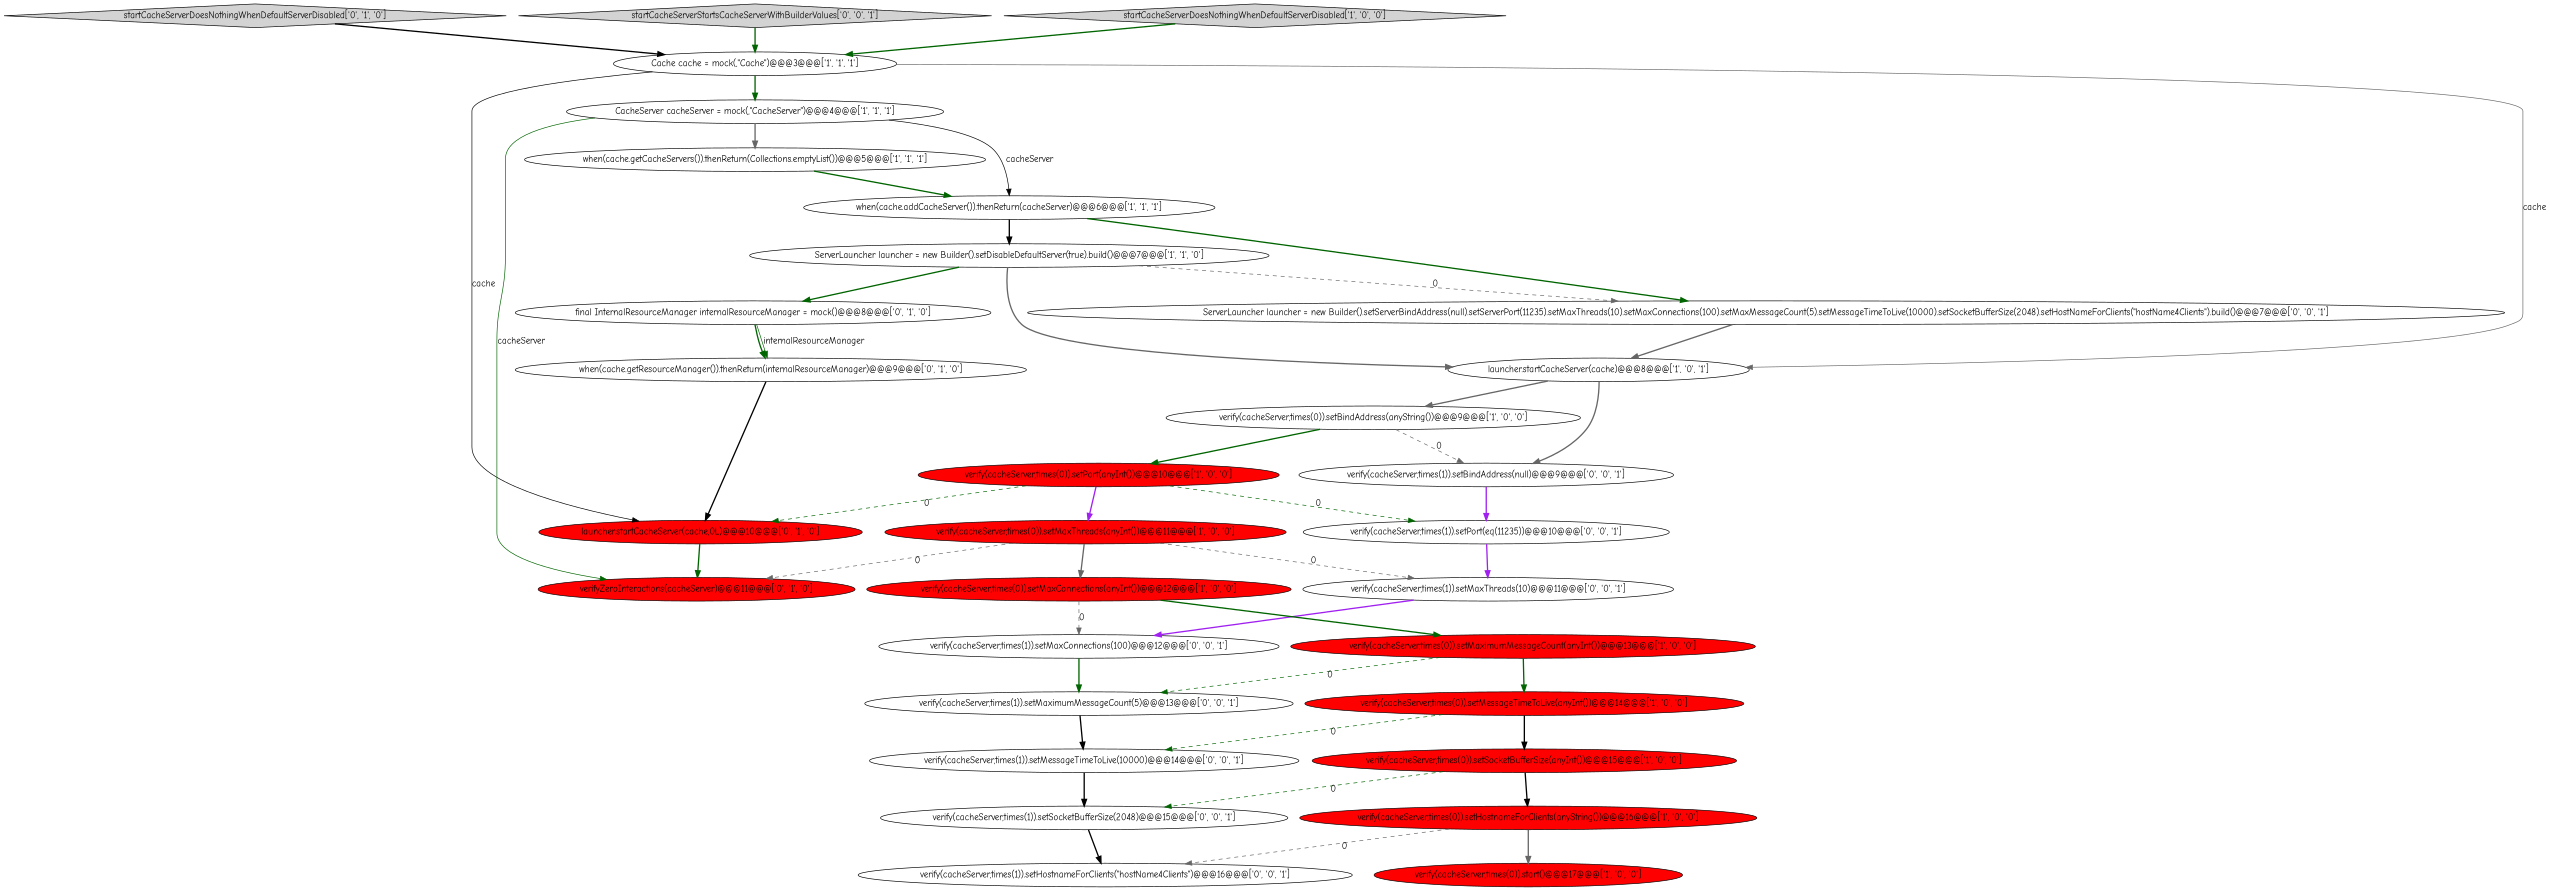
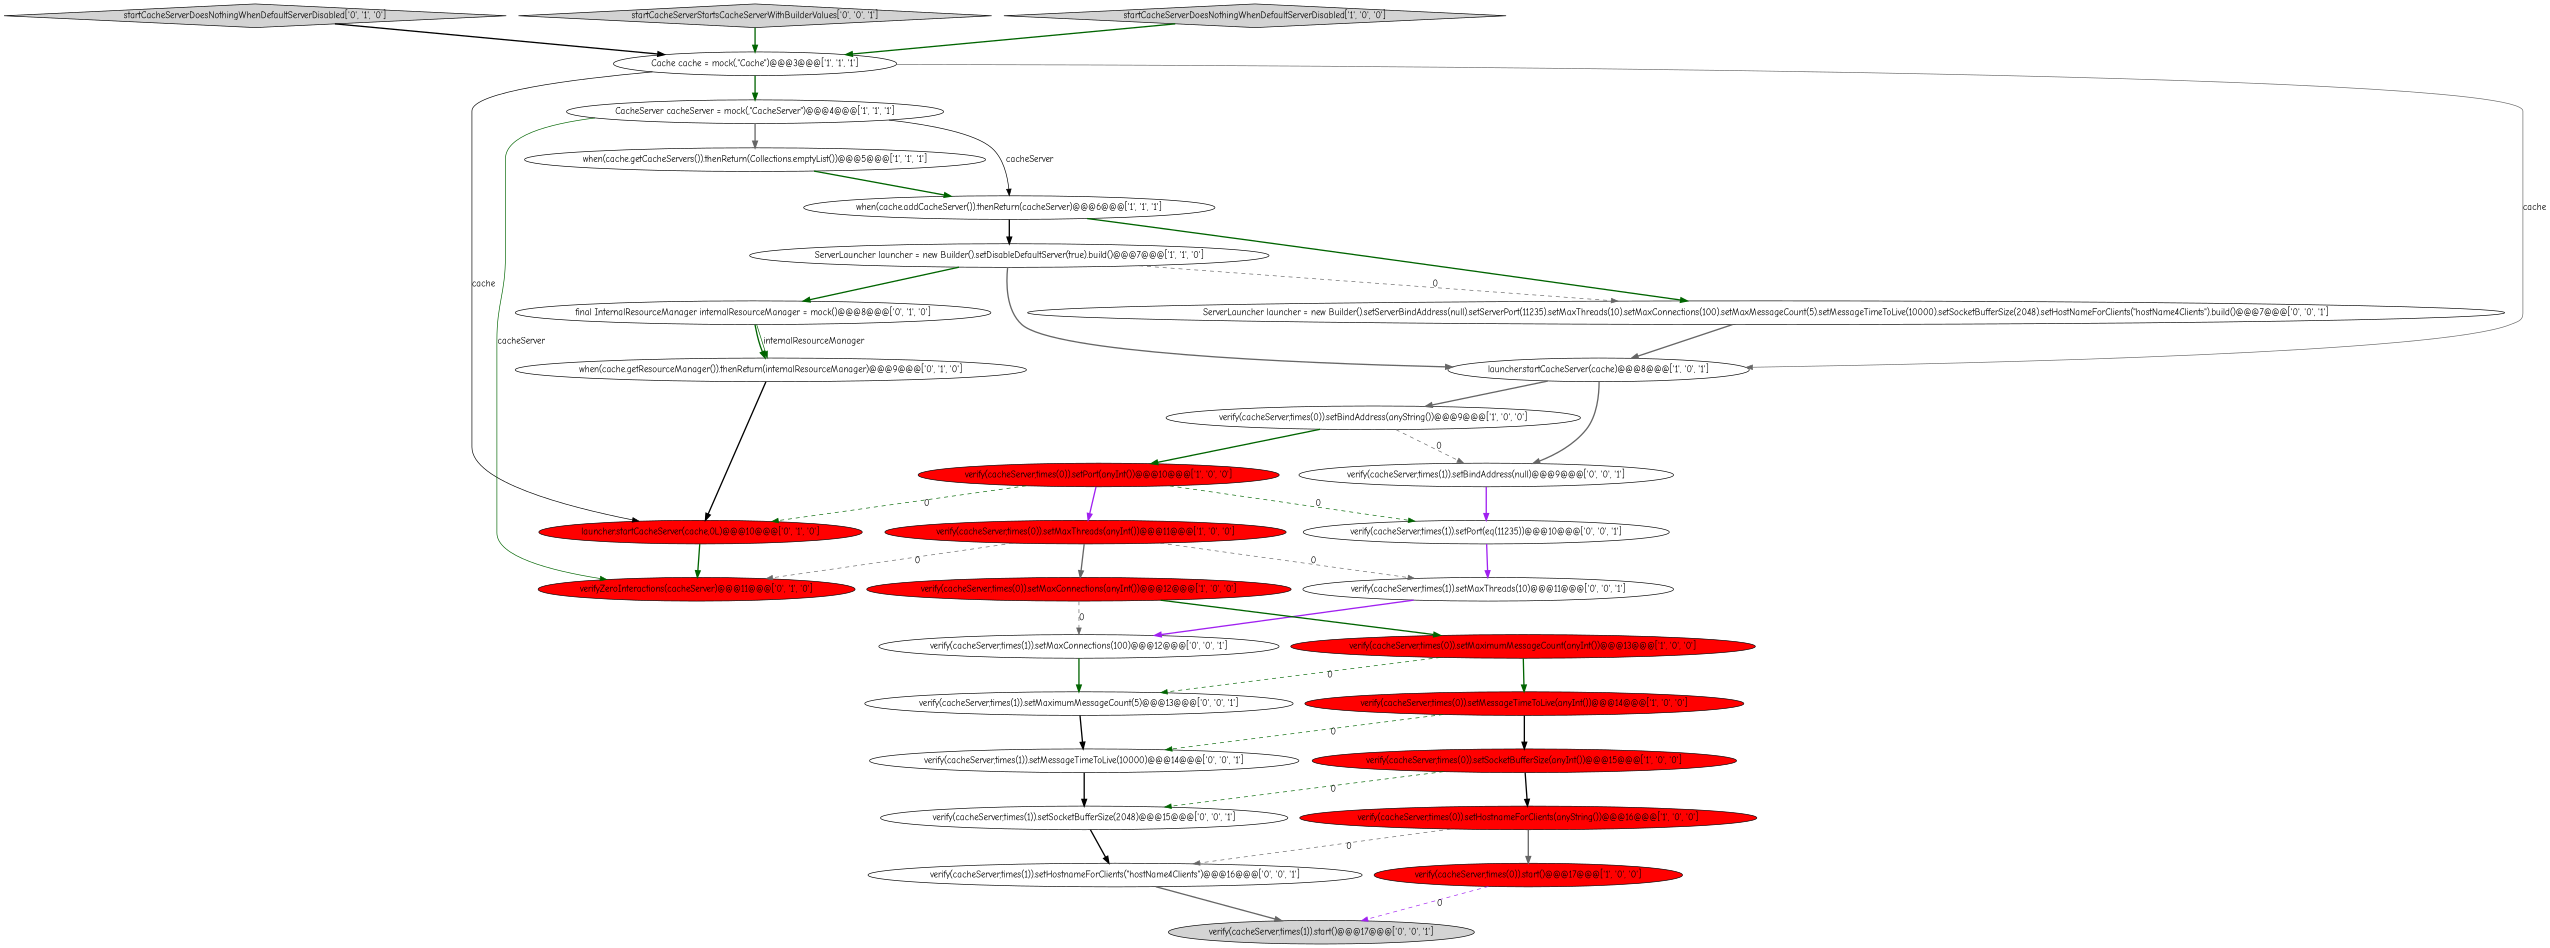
node "verify(cacheServer,times(1)).start()@@@17@@@['0', '0', '1']": added
